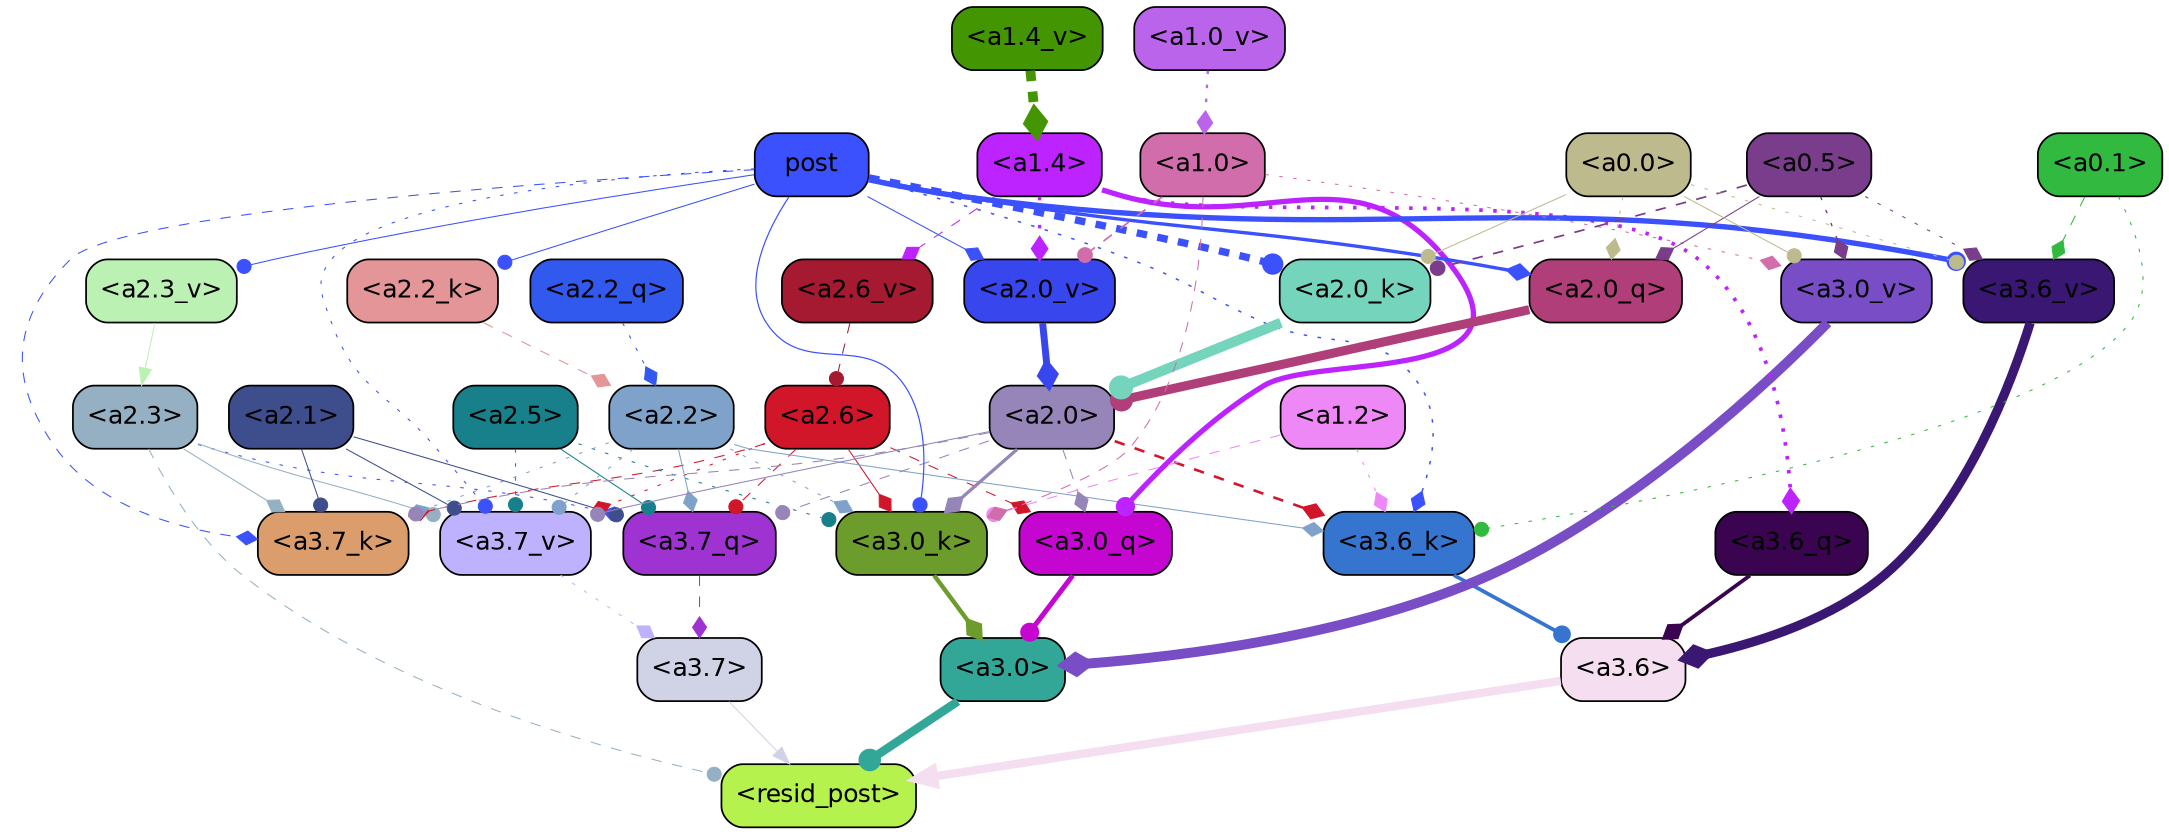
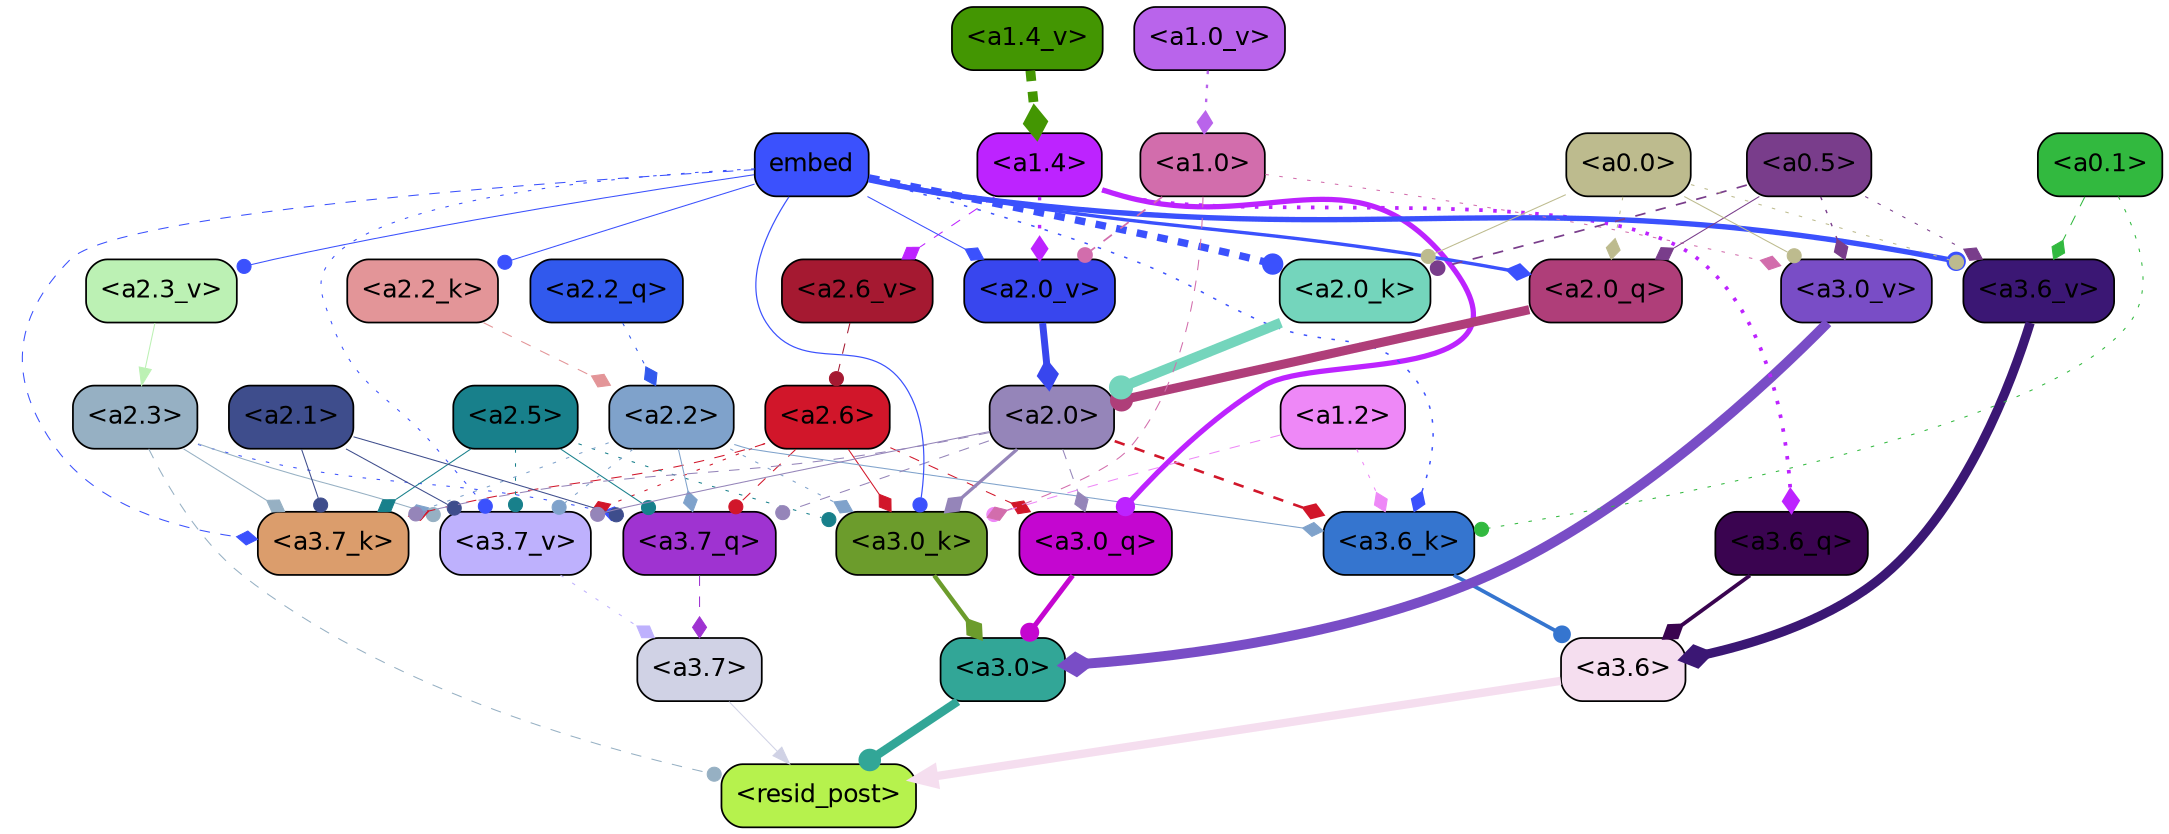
node "post": label "post" -> "embed"
edge "<a2.5>" -> "<a3.7_k>": added
